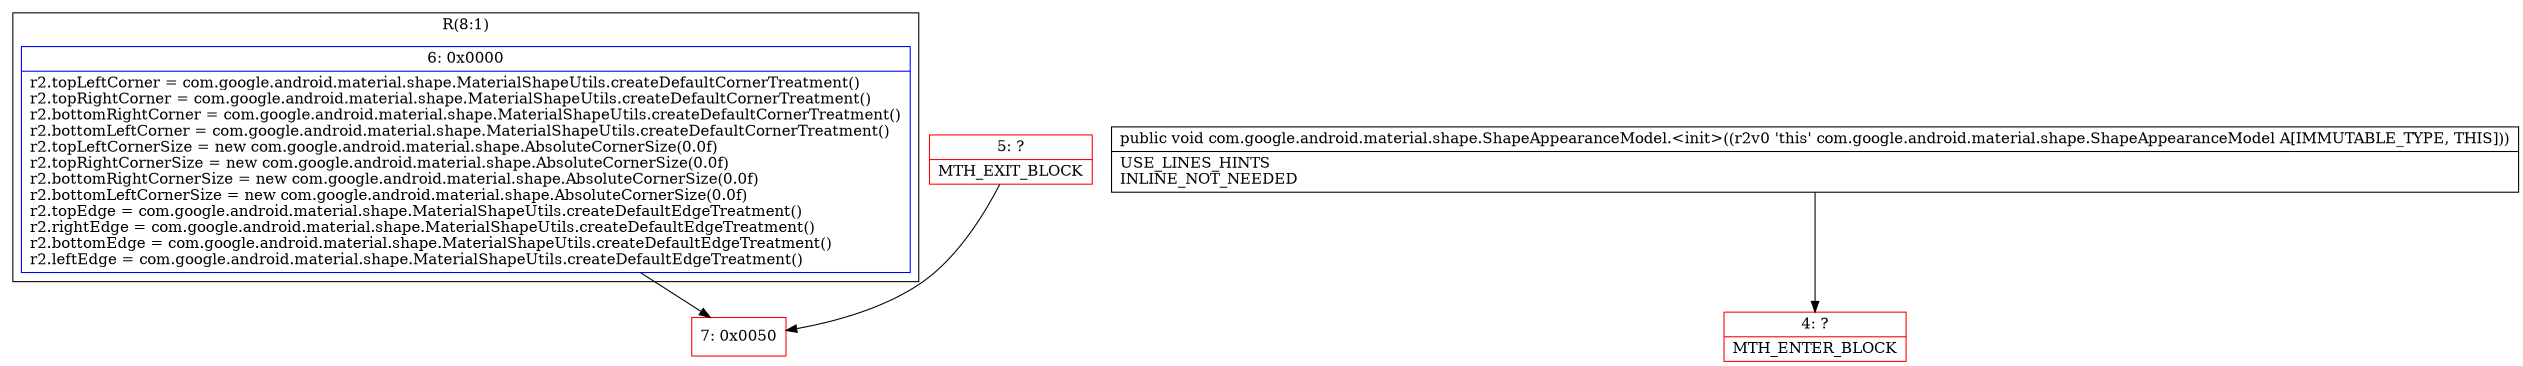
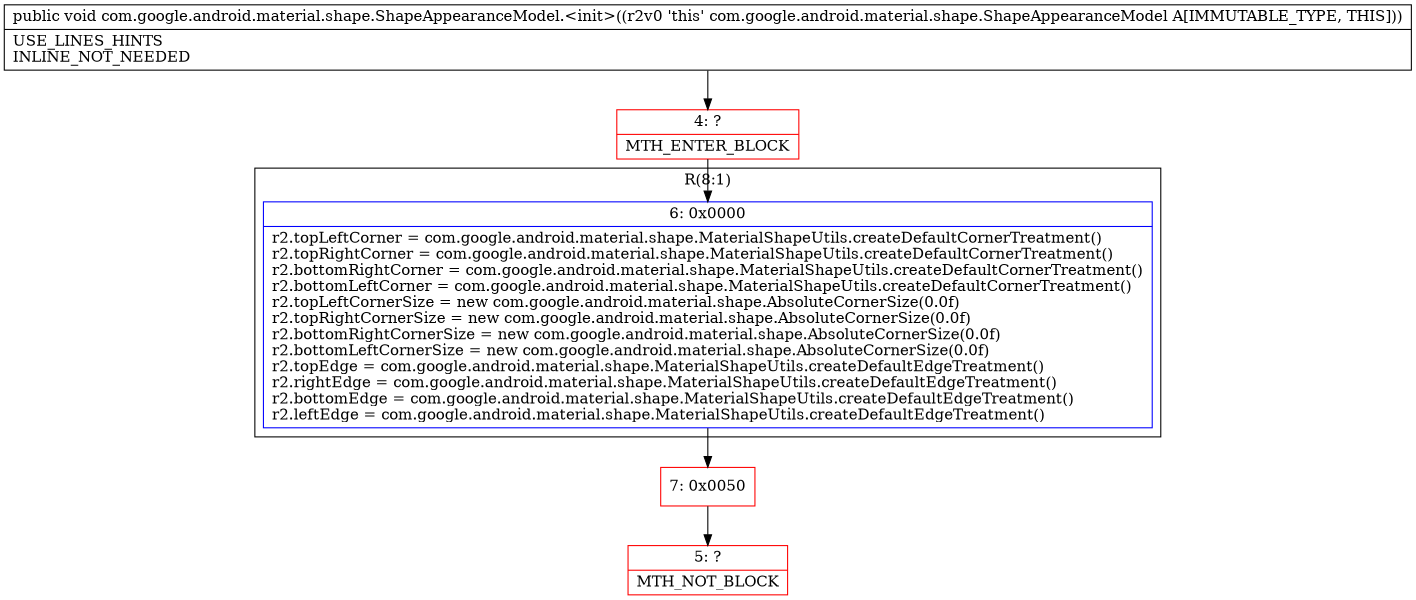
node "5: ?": text "MTH_EXIT_BLOCK" -> "MTH_NOT_BLOCK"
edge "4: ?" -> "6: 0x0000": added
edge "5: ?" -> "7: 0x0050": reversed
